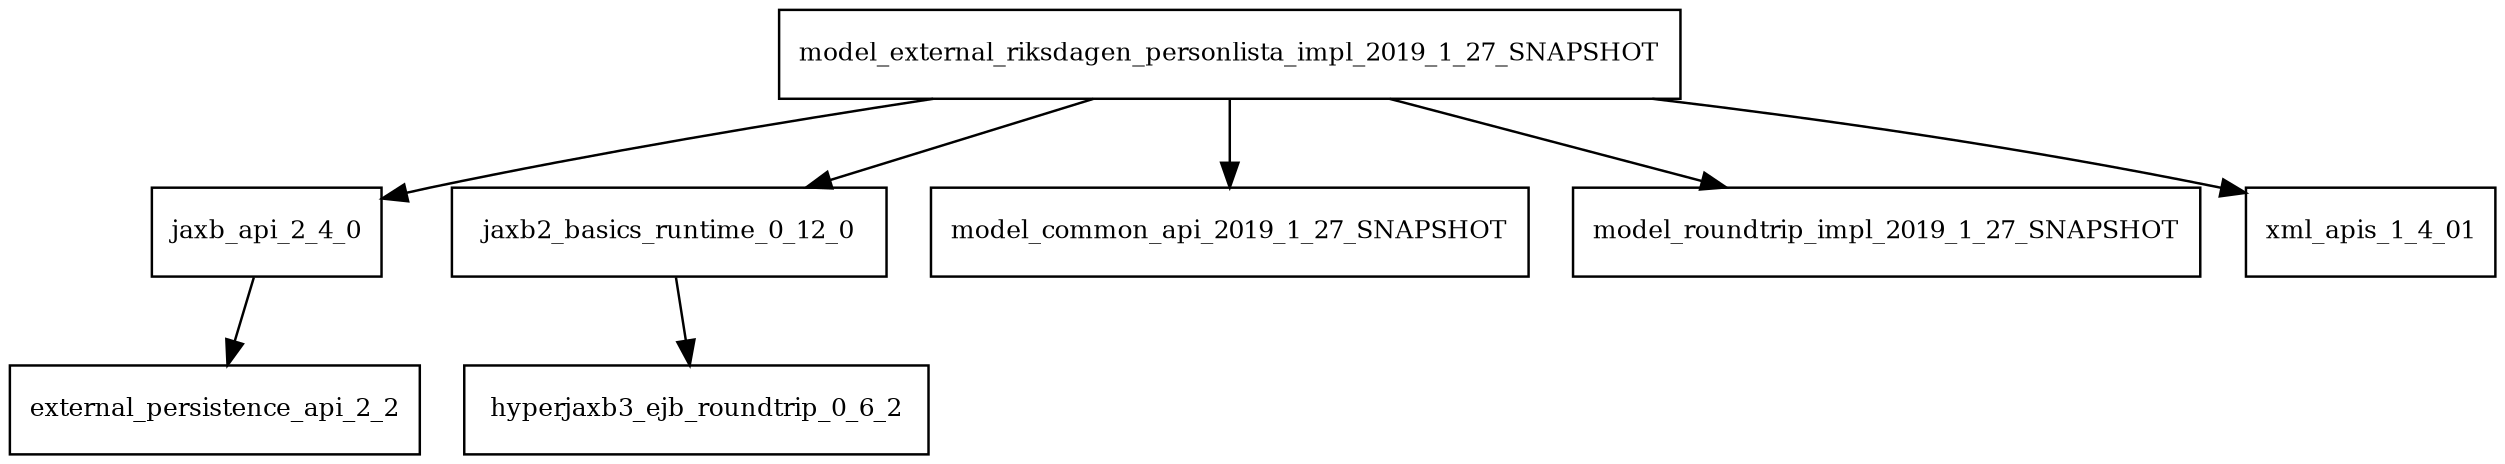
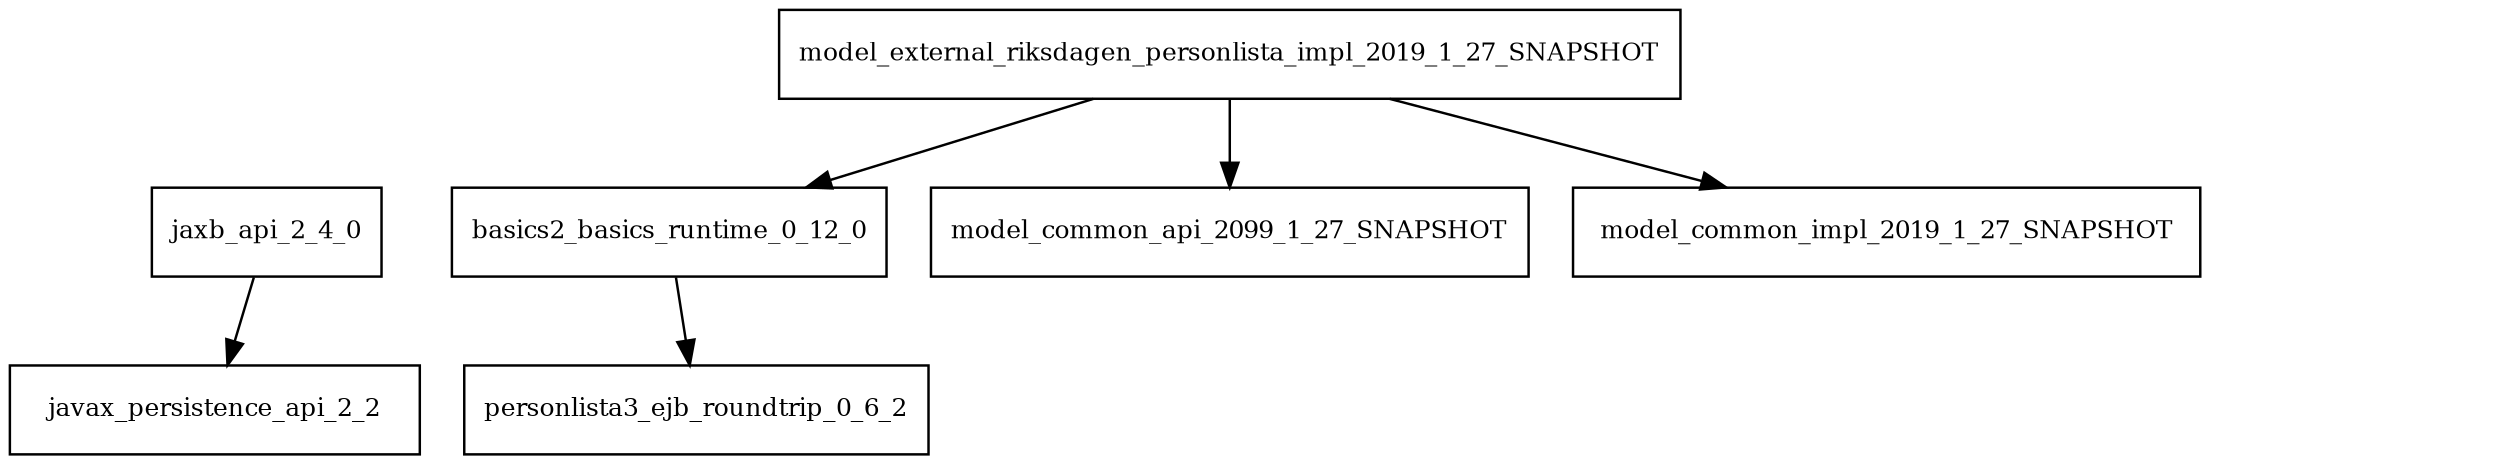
edge "model_external_riksdagen_personlista_impl_2019_1_27_SNAPSHOT" -> "jaxb_api_2_4_0": removed
node "jaxb2_basics_runtime_0_12_0": label "jaxb2_basics_runtime_0_12_0" -> "basics2_basics_runtime_0_12_0"
node "model_common_api_2019_1_27_SNAPSHOT": label "model_common_api_2019_1_27_SNAPSHOT" -> "model_common_api_2099_1_27_SNAPSHOT"
node "model_roundtrip_impl_2019_1_27_SNAPSHOT": label "model_roundtrip_impl_2019_1_27_SNAPSHOT" -> "model_common_impl_2019_1_27_SNAPSHOT"
node "xml_apis_1_4_01": removed
node "external_persistence_api_2_2": label "external_persistence_api_2_2" -> "javax_persistence_api_2_2"
node "hyperjaxb3_ejb_roundtrip_0_6_2": label "hyperjaxb3_ejb_roundtrip_0_6_2" -> "personlista3_ejb_roundtrip_0_6_2"
